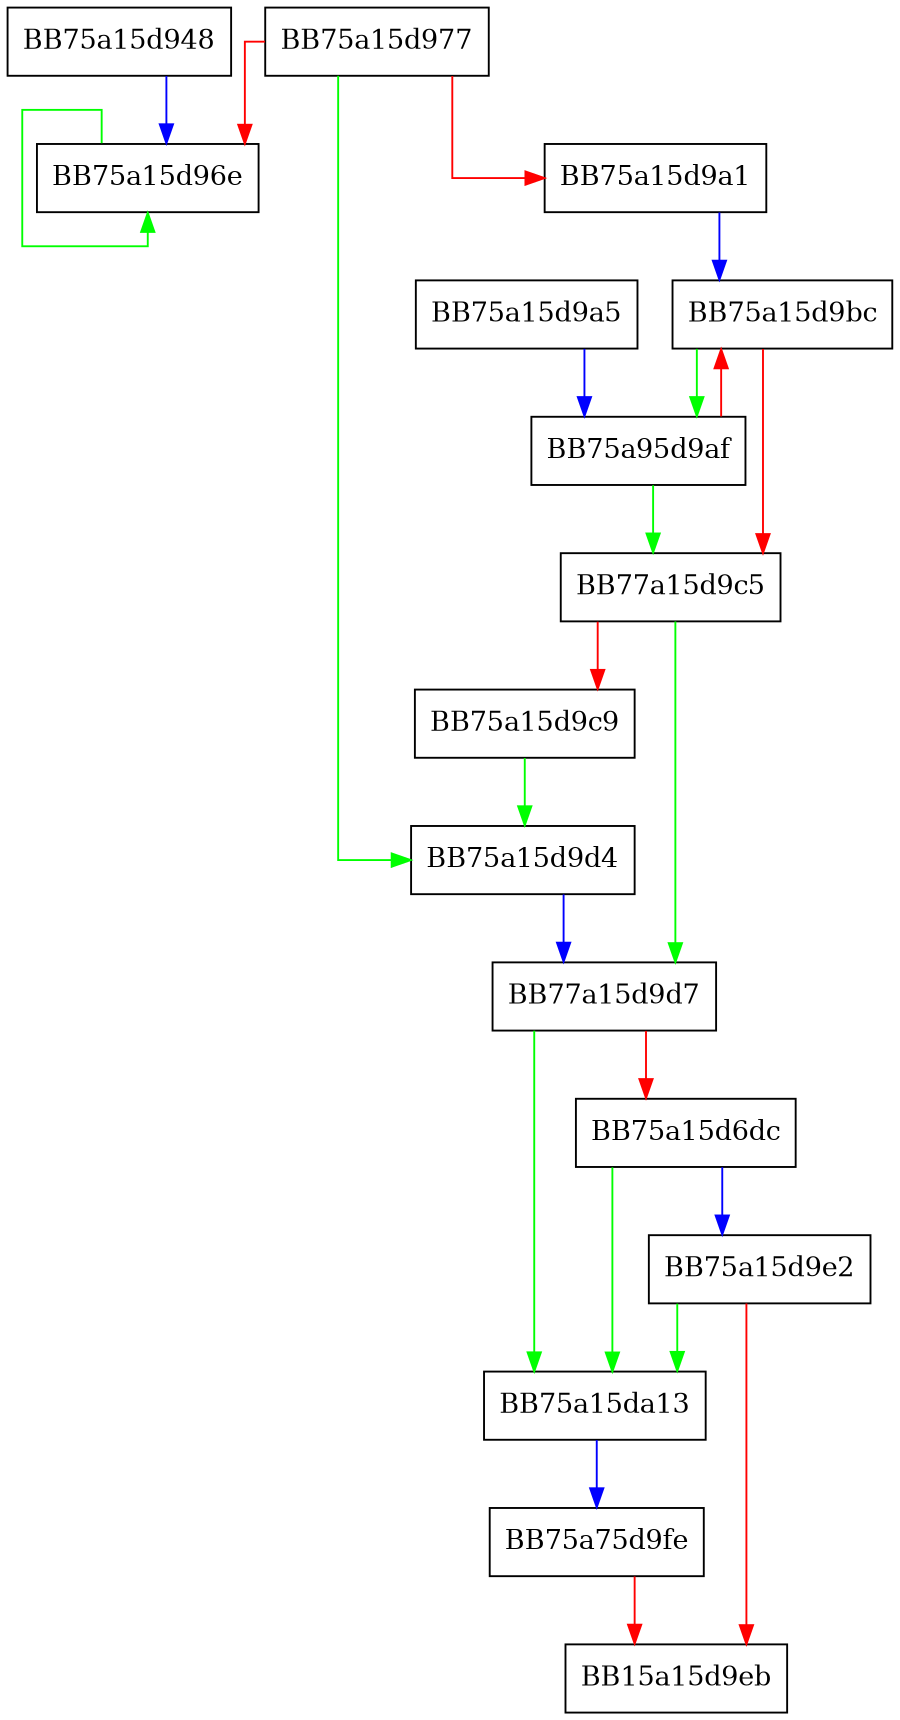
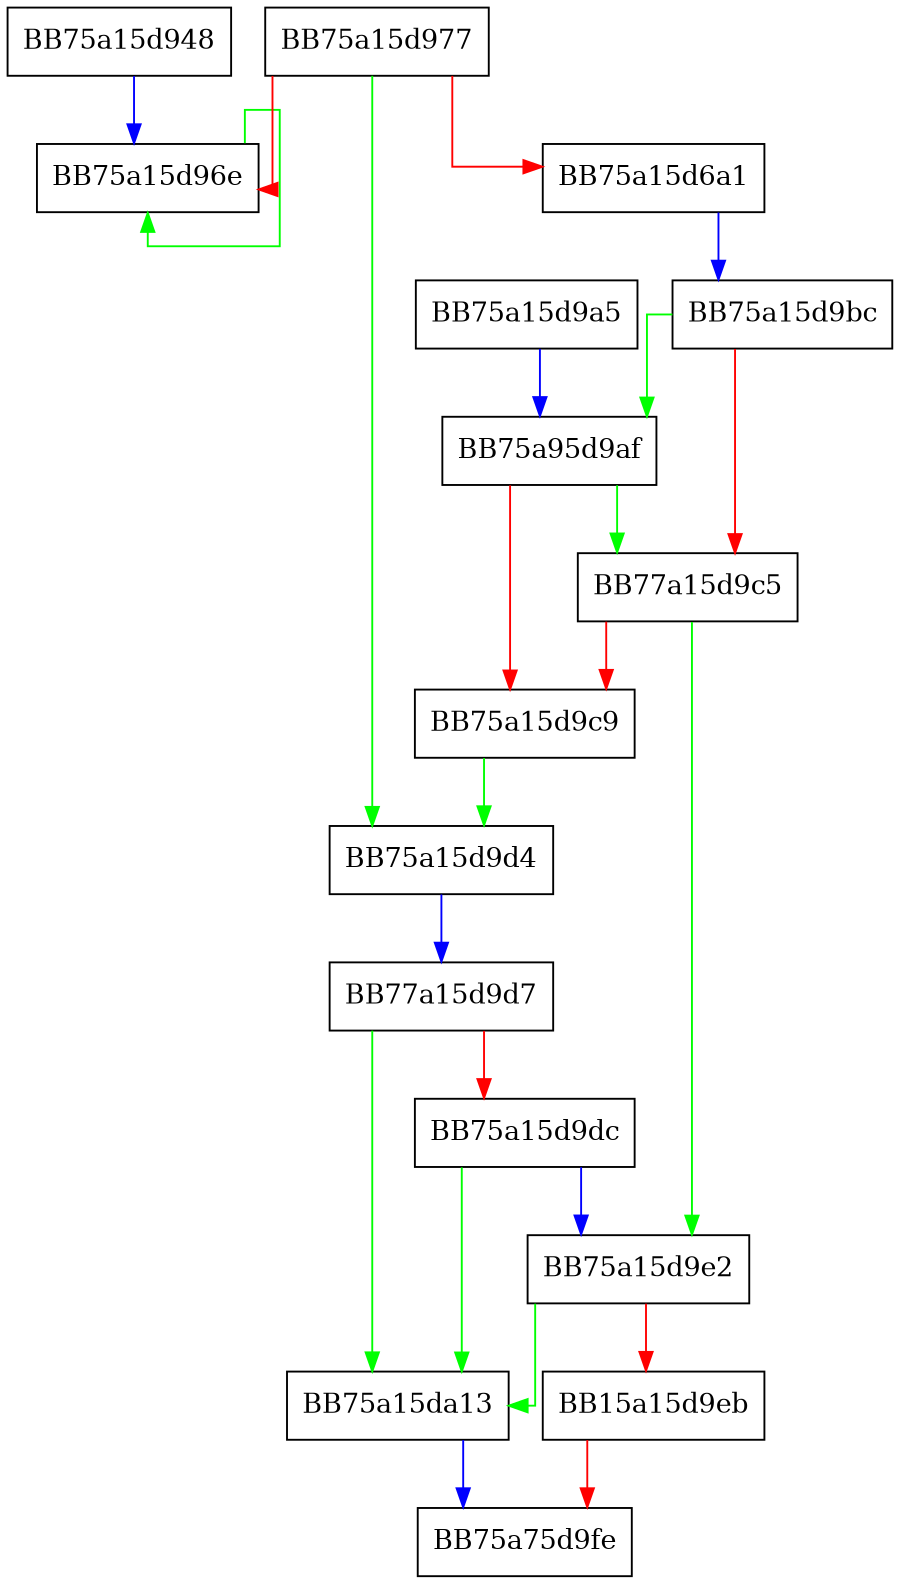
node "BB75a15d9a1": label "BB75a15d9a1" -> "BB75a15d6a1"
edge "BB75a95d9af" -> "BB75a15d9bc": now "BB75a95d9af" -> "BB75a15d9c9"
edge "BB77a15d9c5" -> "BB77a15d9d7": now "BB77a15d9c5" -> "BB75a15d9e2"
node "BB75a15d6dc": label "BB75a15d6dc" -> "BB75a15d9dc"
edge "BB75a75d9fe" -> "BB15a15d9eb": reversed
